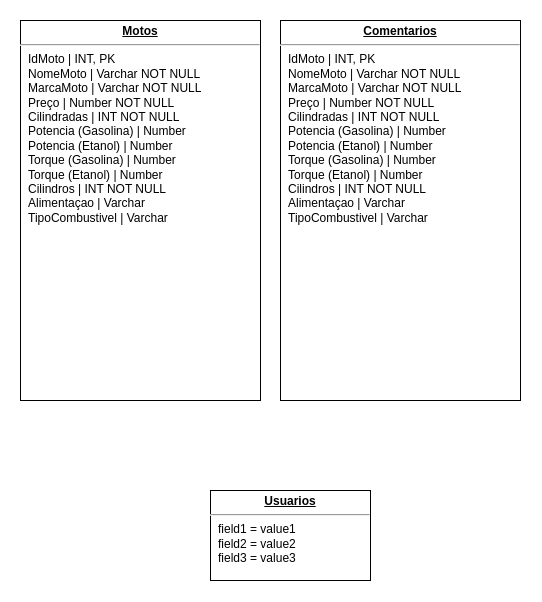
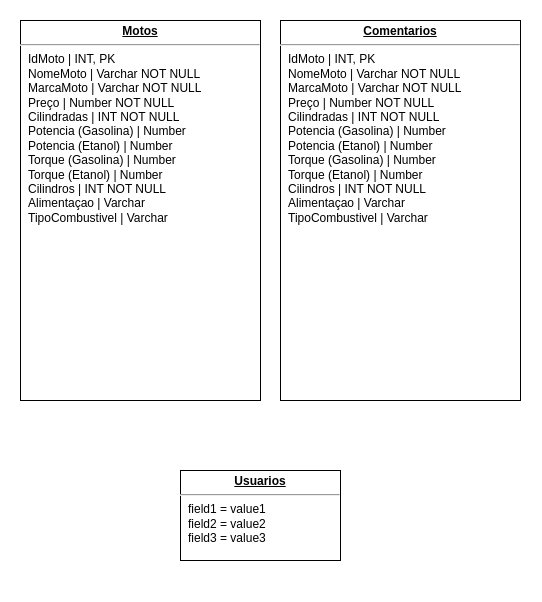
node "Usuarios field1 = value1 field2 = value2 field3 = value3": moved (291, 536) -> (261, 516)
